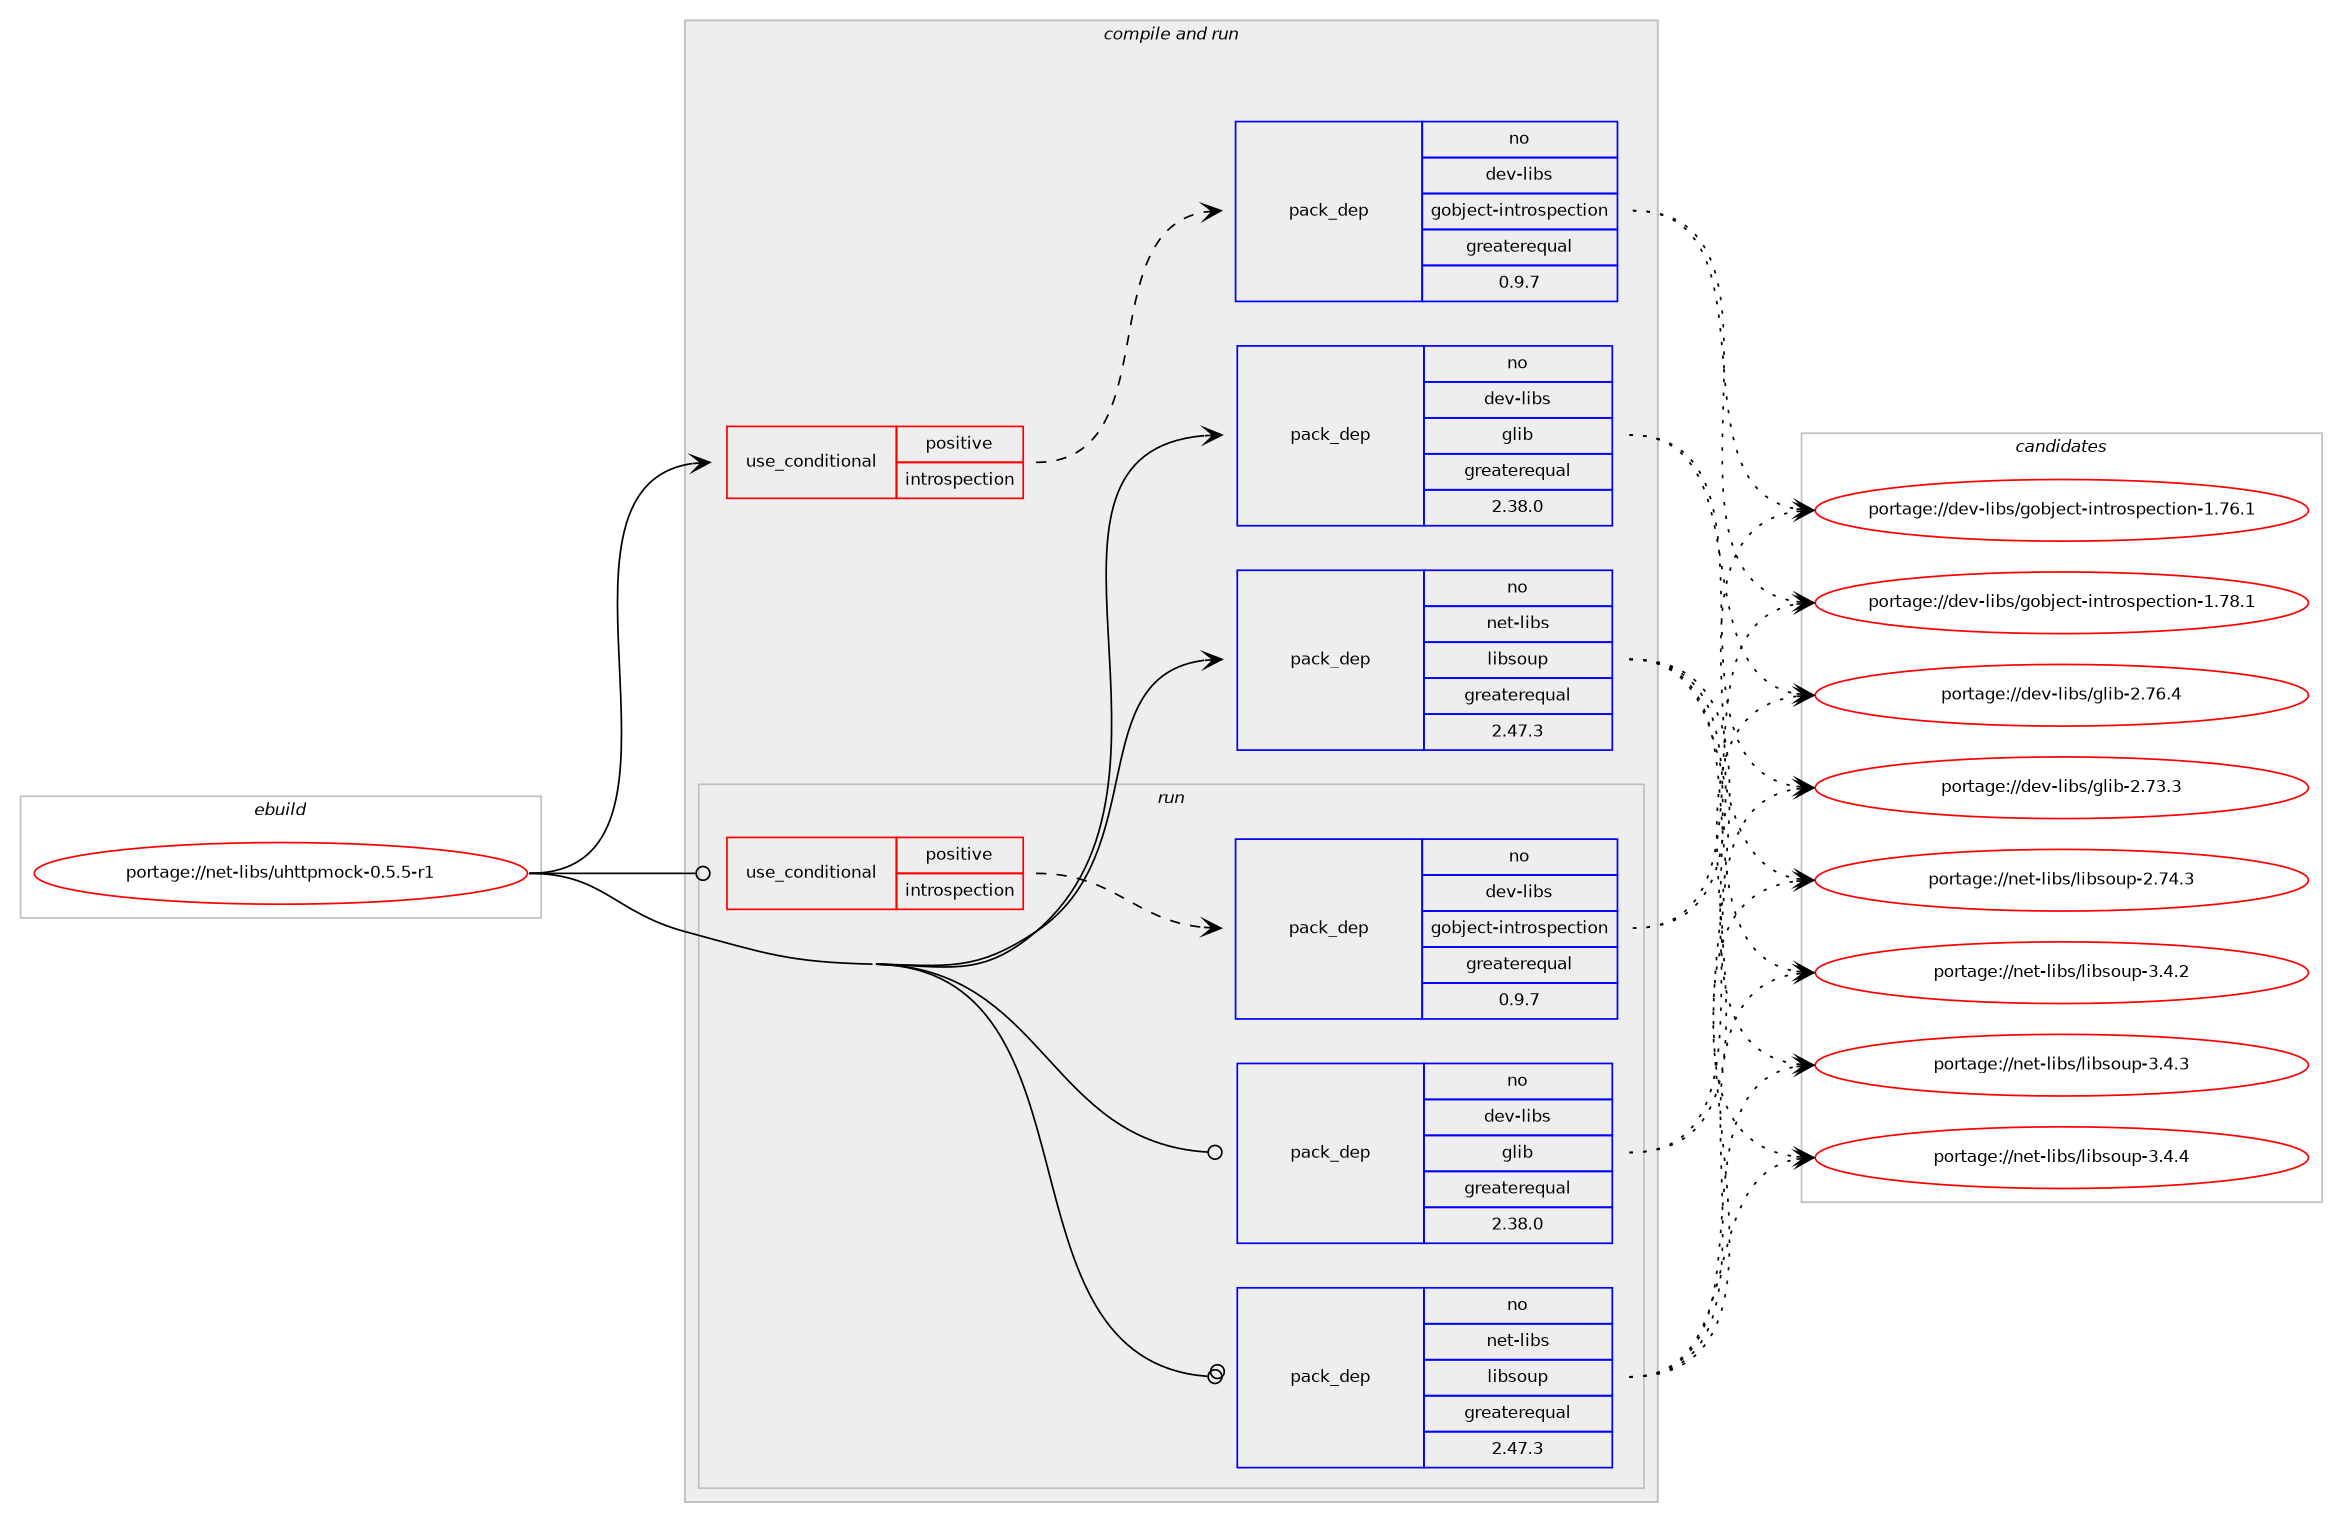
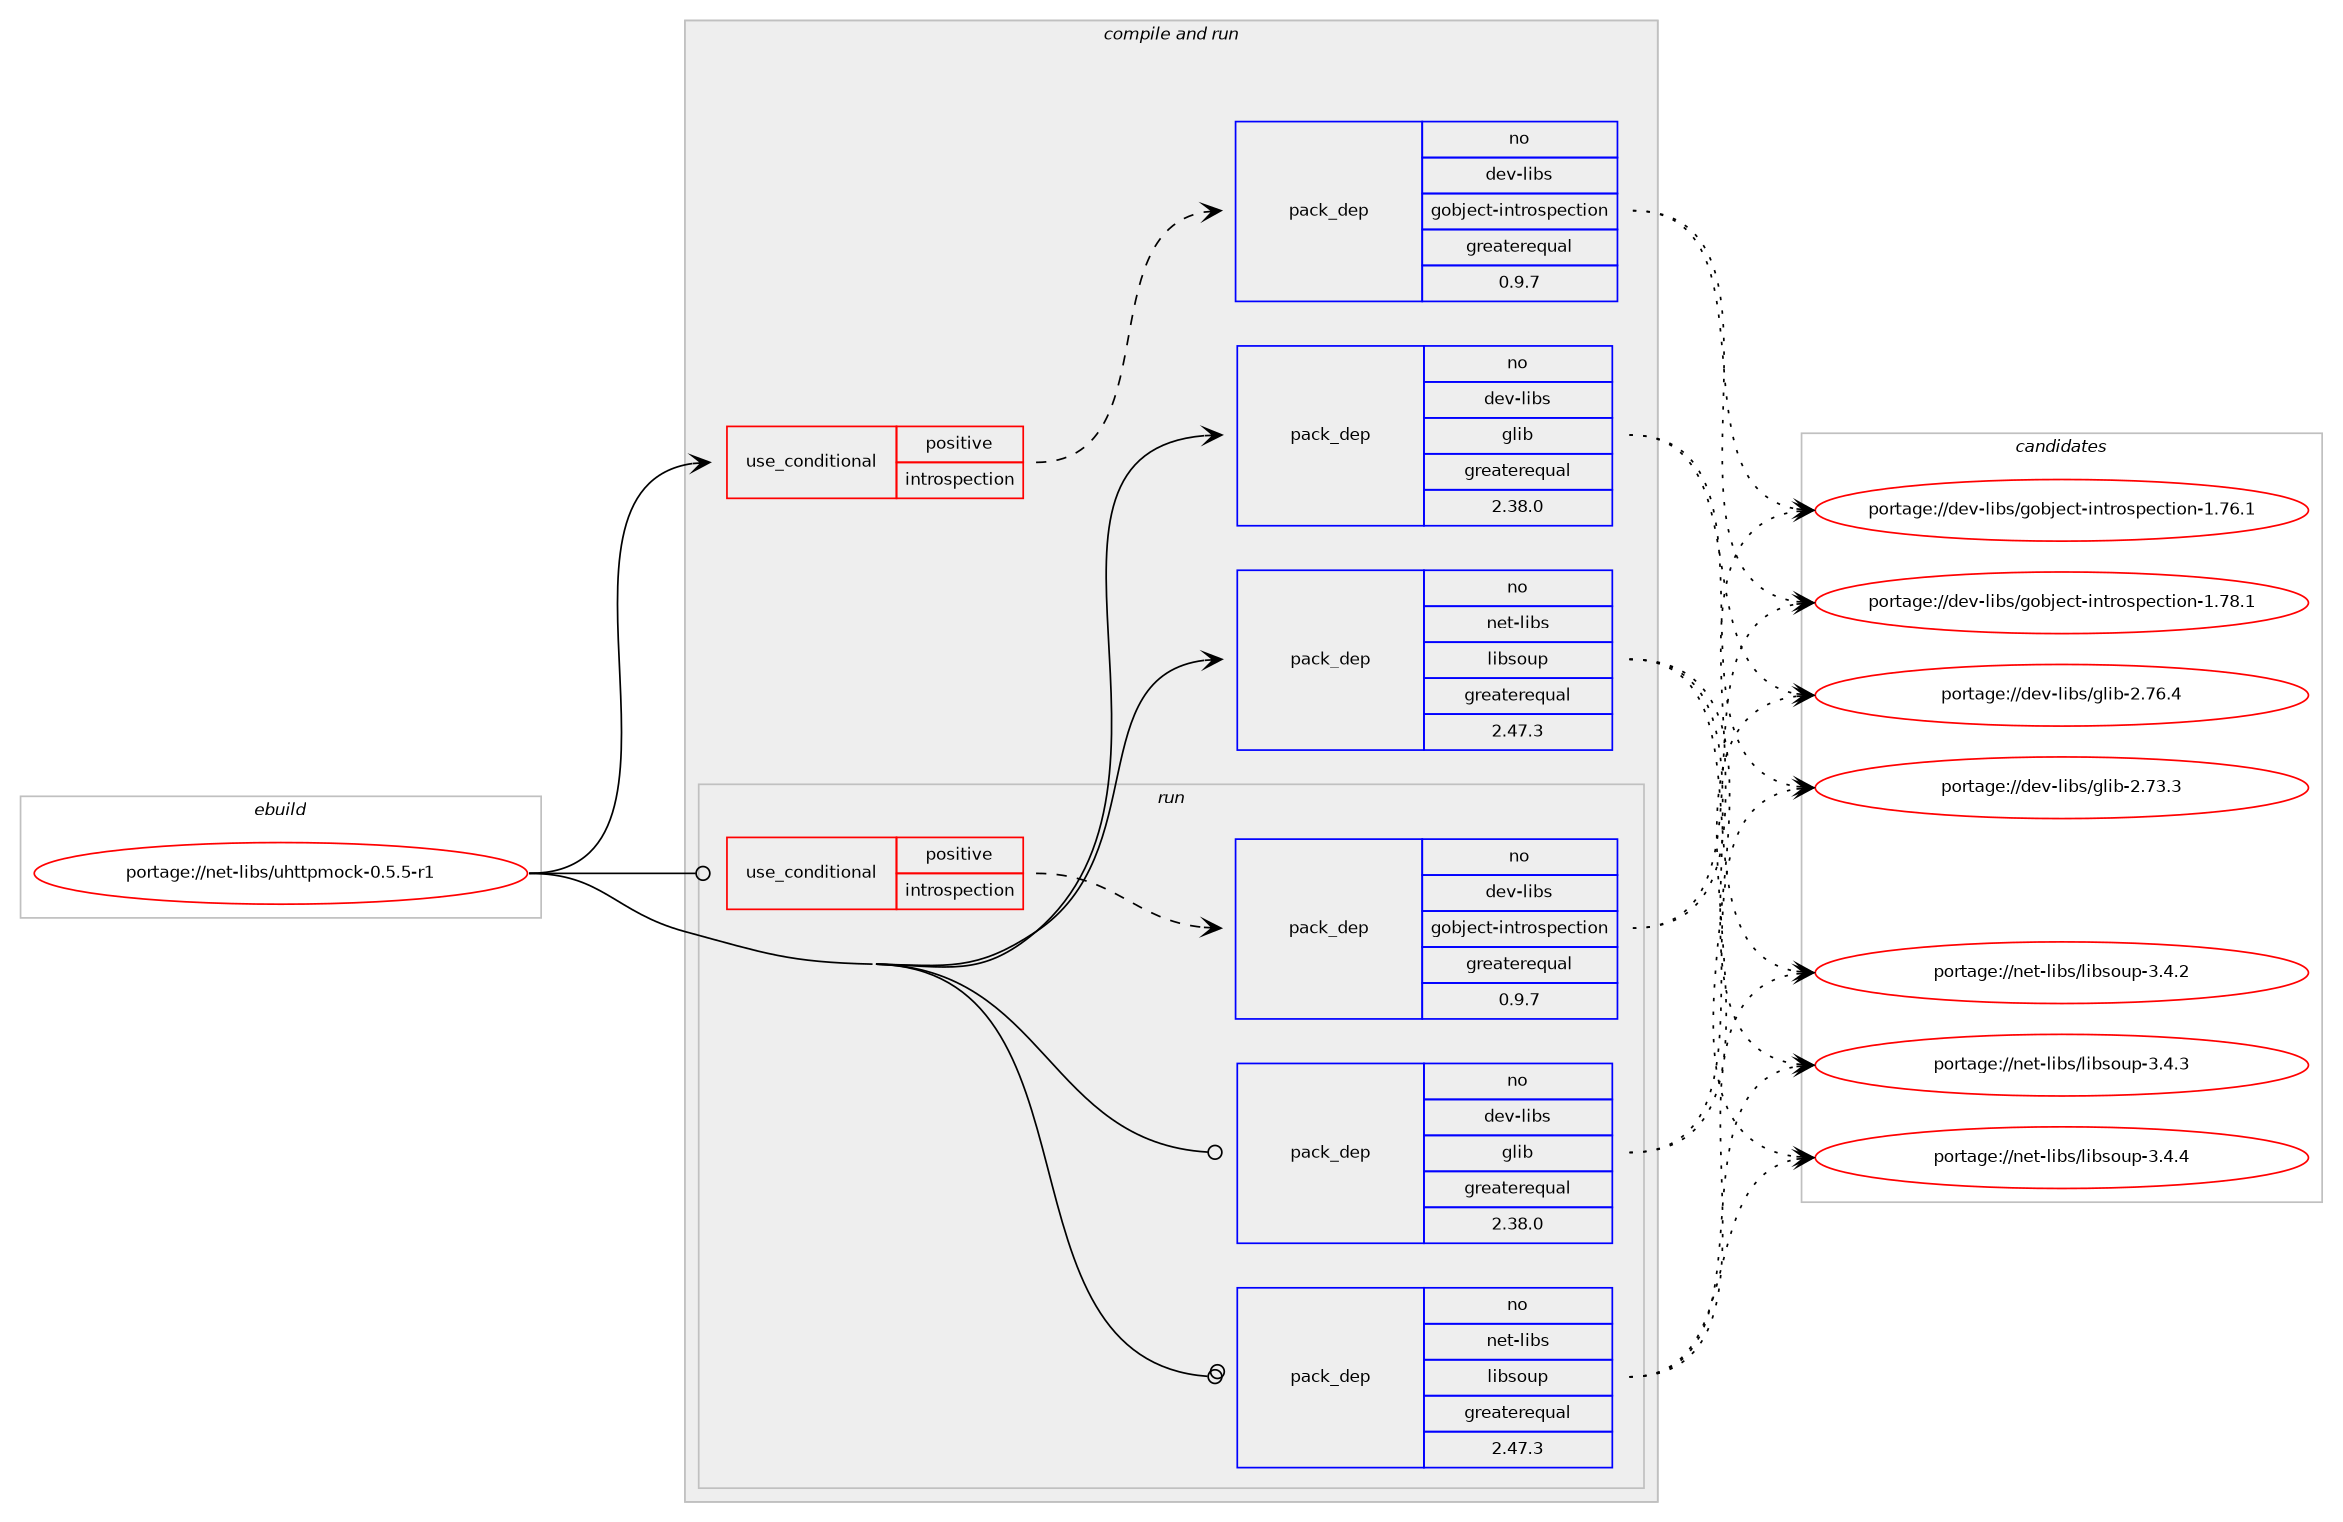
node "portage://net-libs/libsoup-2.74.3": removed
